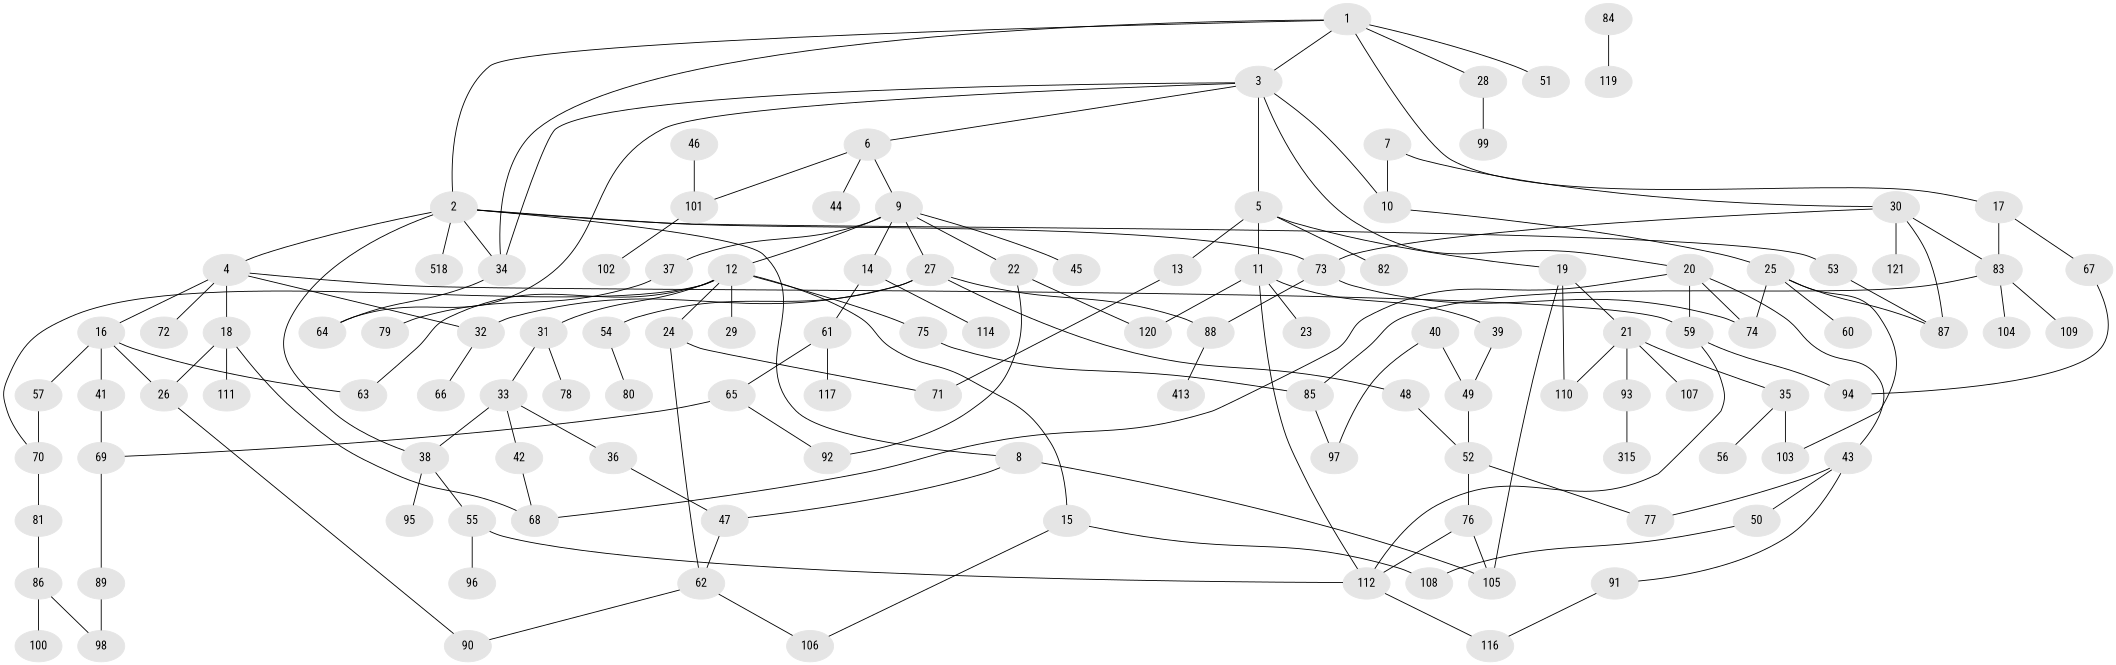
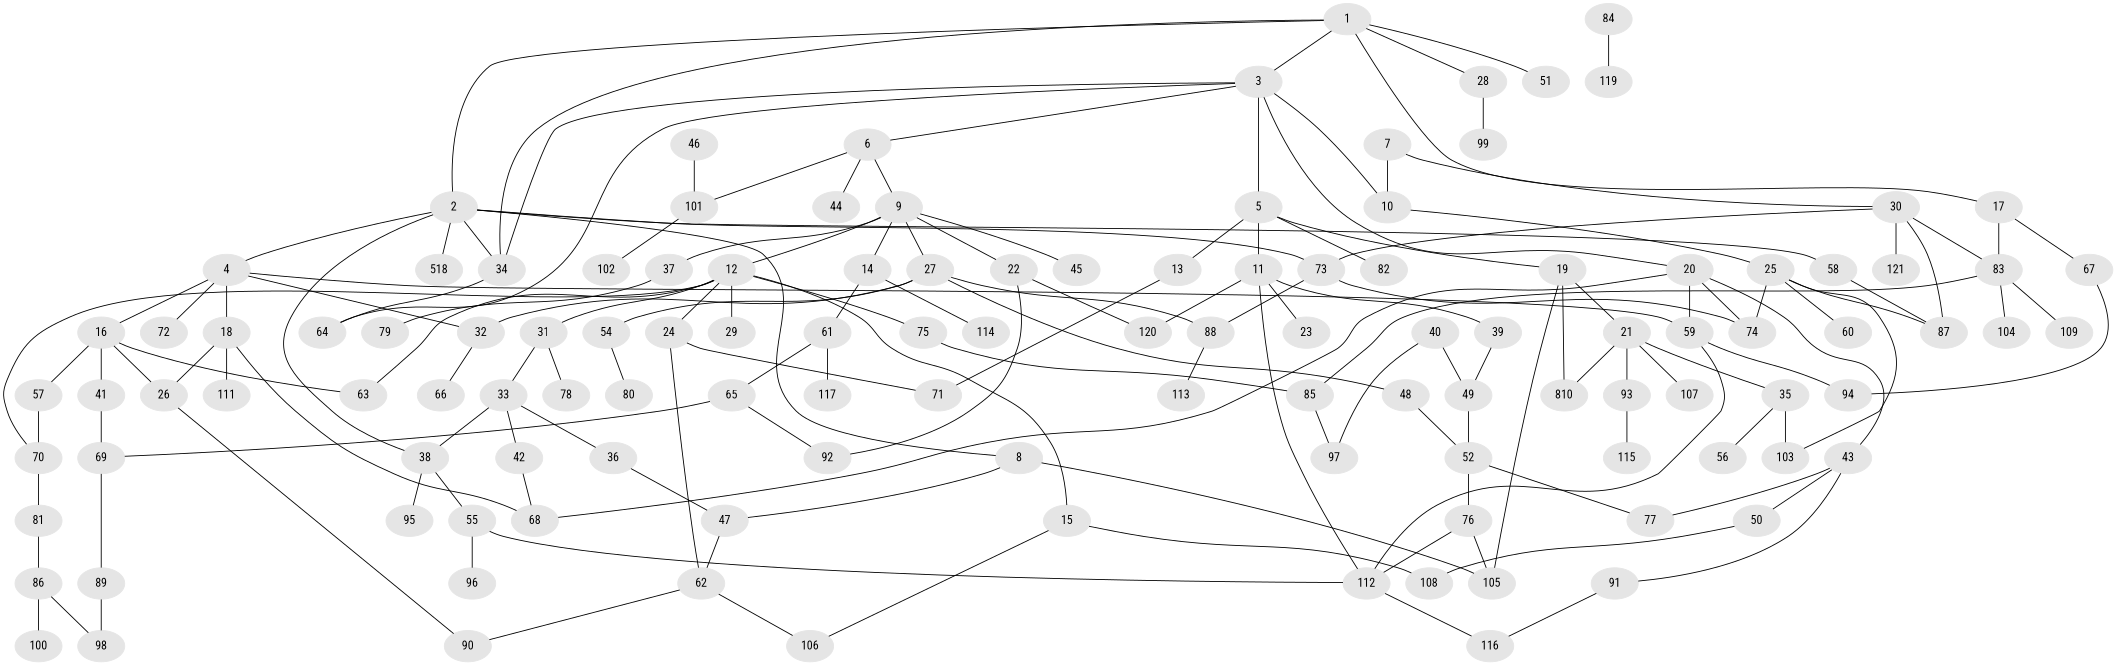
node "53": label "53" -> "58"
node "413": label "413" -> "113"
node "110": label "110" -> "810"
node "315": label "315" -> "115"
